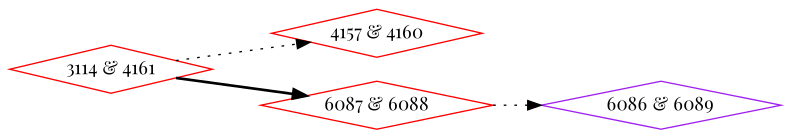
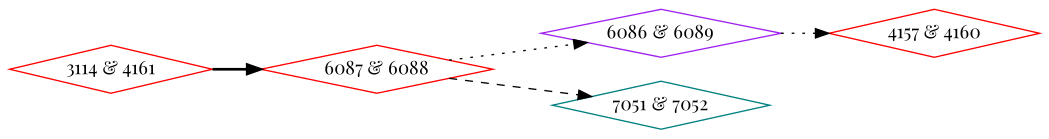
edge "3114 & 4161" -> "4157 & 4160": now "6086 & 6089" -> "4157 & 4160"
node "7051 & 7052": added
